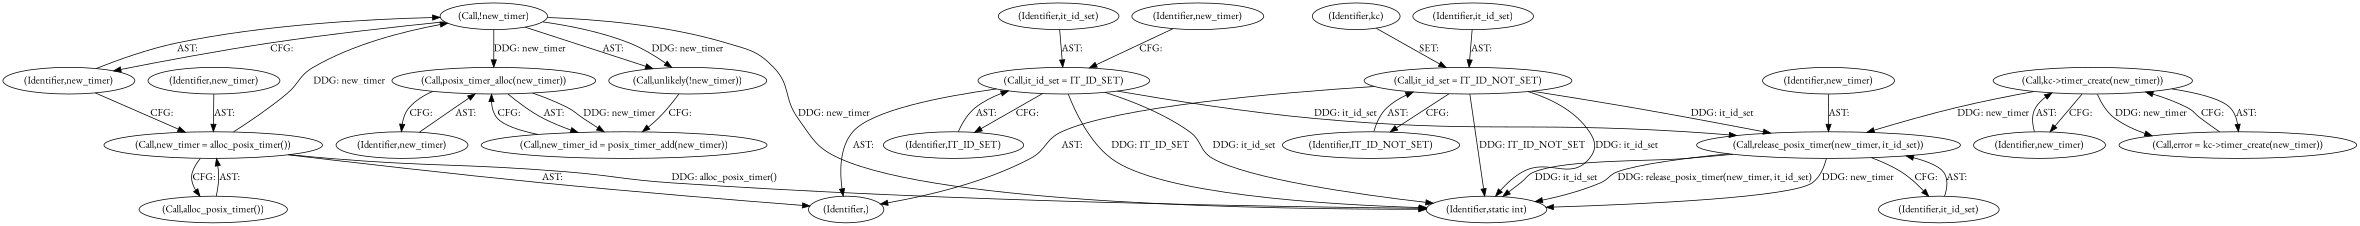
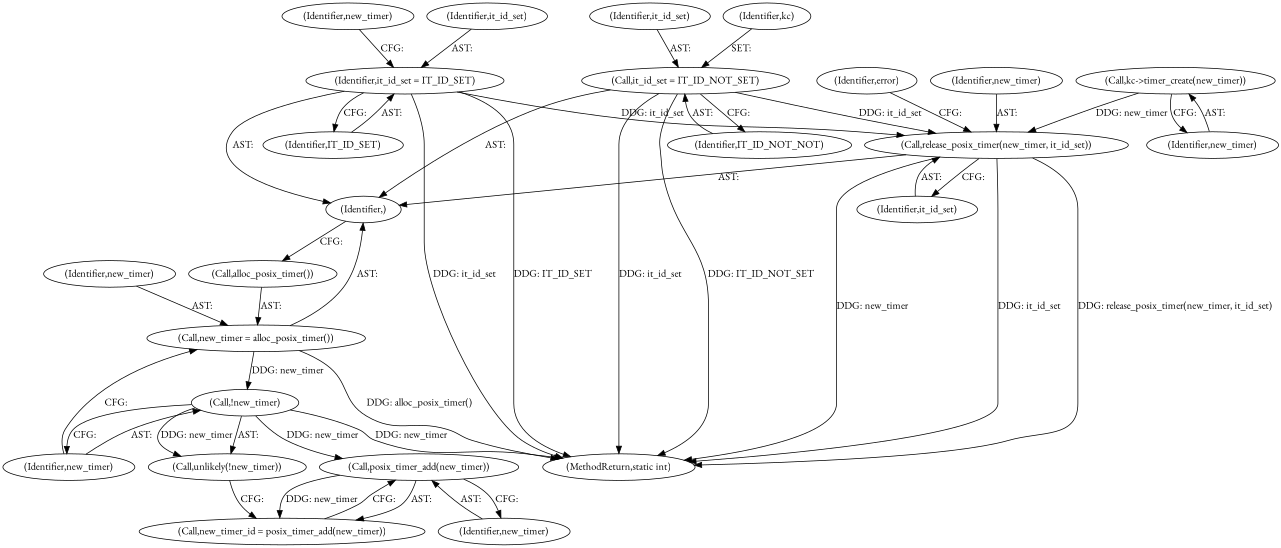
node "(Call,posix_timer_alloc(new_timer))": label "(Call,posix_timer_alloc(new_timer))" -> "(Call,posix_timer_add(new_timer))"
node "(Identifier,error)": added
node "(Call,it_id_set = IT_ID_SET)": label "(Call,it_id_set = IT_ID_SET)" -> "(Identifier,it_id_set = IT_ID_SET)"
node "(Identifier,IT_ID_NOT_SET)": label "(Identifier,IT_ID_NOT_SET)" -> "(Identifier,IT_ID_NOT_NOT)"
node "(Call,error = kc->timer_create(new_timer))": removed
edge "(Call,new_timer = alloc_posix_timer())" -> "(Call,alloc_posix_timer())": now "(Identifier,)" -> "(Call,alloc_posix_timer())"
edge "(Call,release_posix_timer(new_timer, it_id_set))" -> "(Identifier,)": added, label "AST:"
node "(Identifier,static int)": label "(Identifier,static int)" -> "(MethodReturn,static int)"
